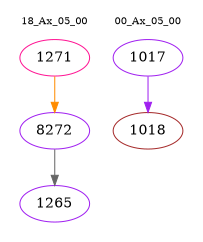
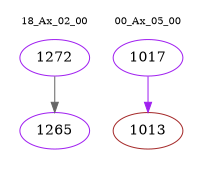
cluster "18_Ax_05_00": label "18_Ax_05_00" -> "18_Ax_02_00"
node "1271": removed
node "8272": label "8272" -> "1272"
node "1018": label "1018" -> "1013"
